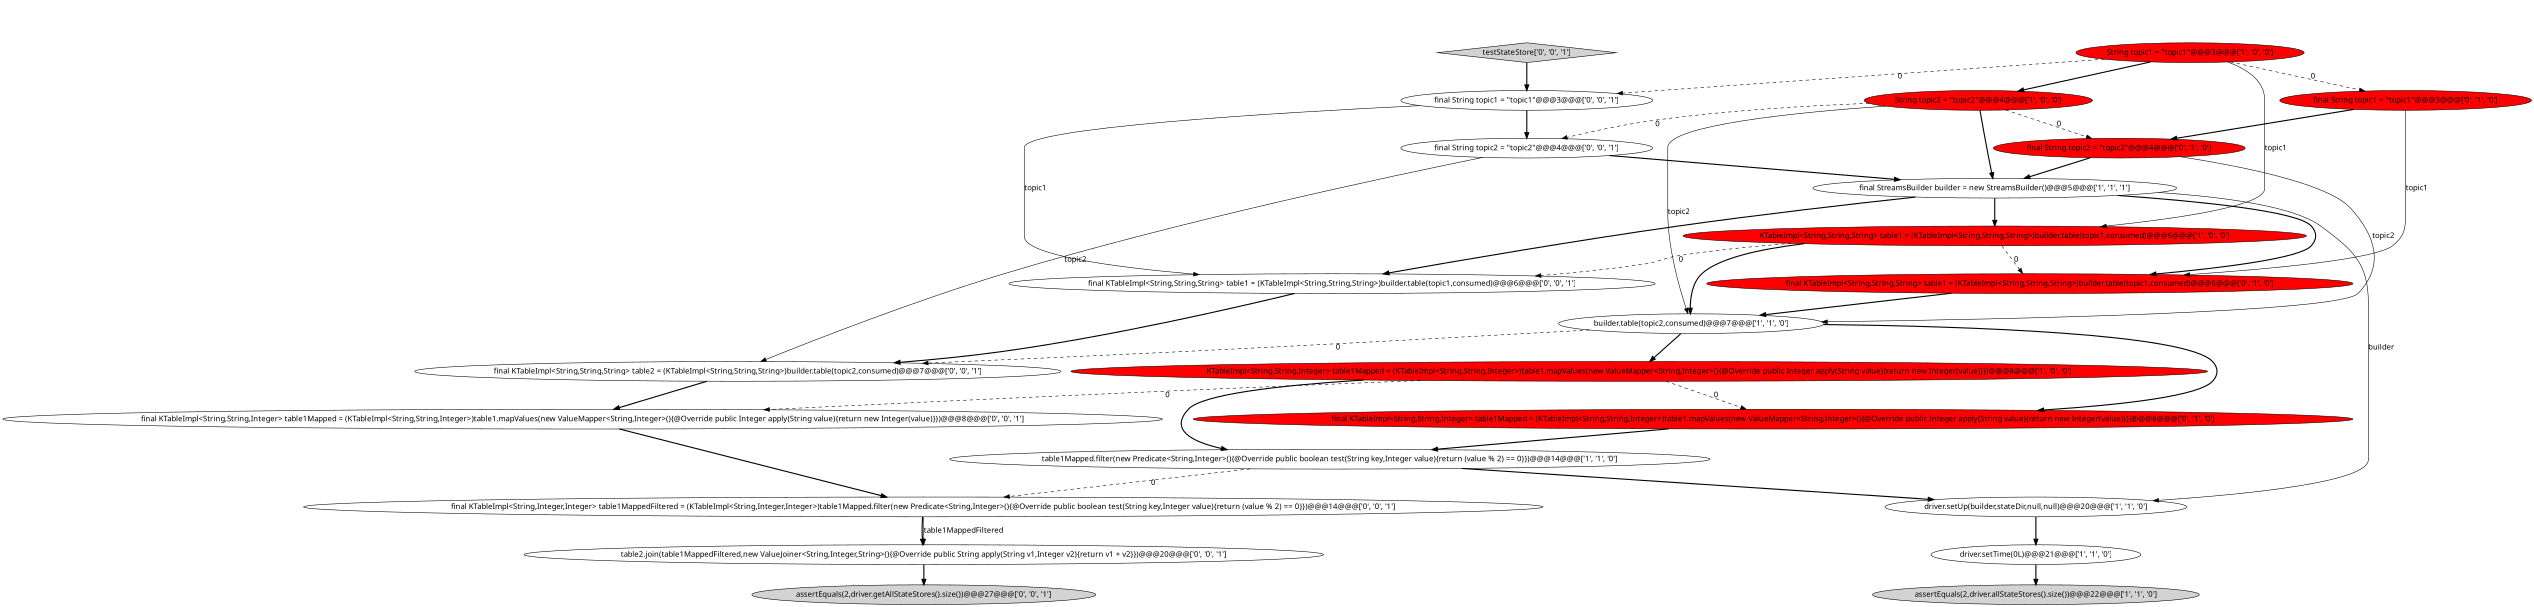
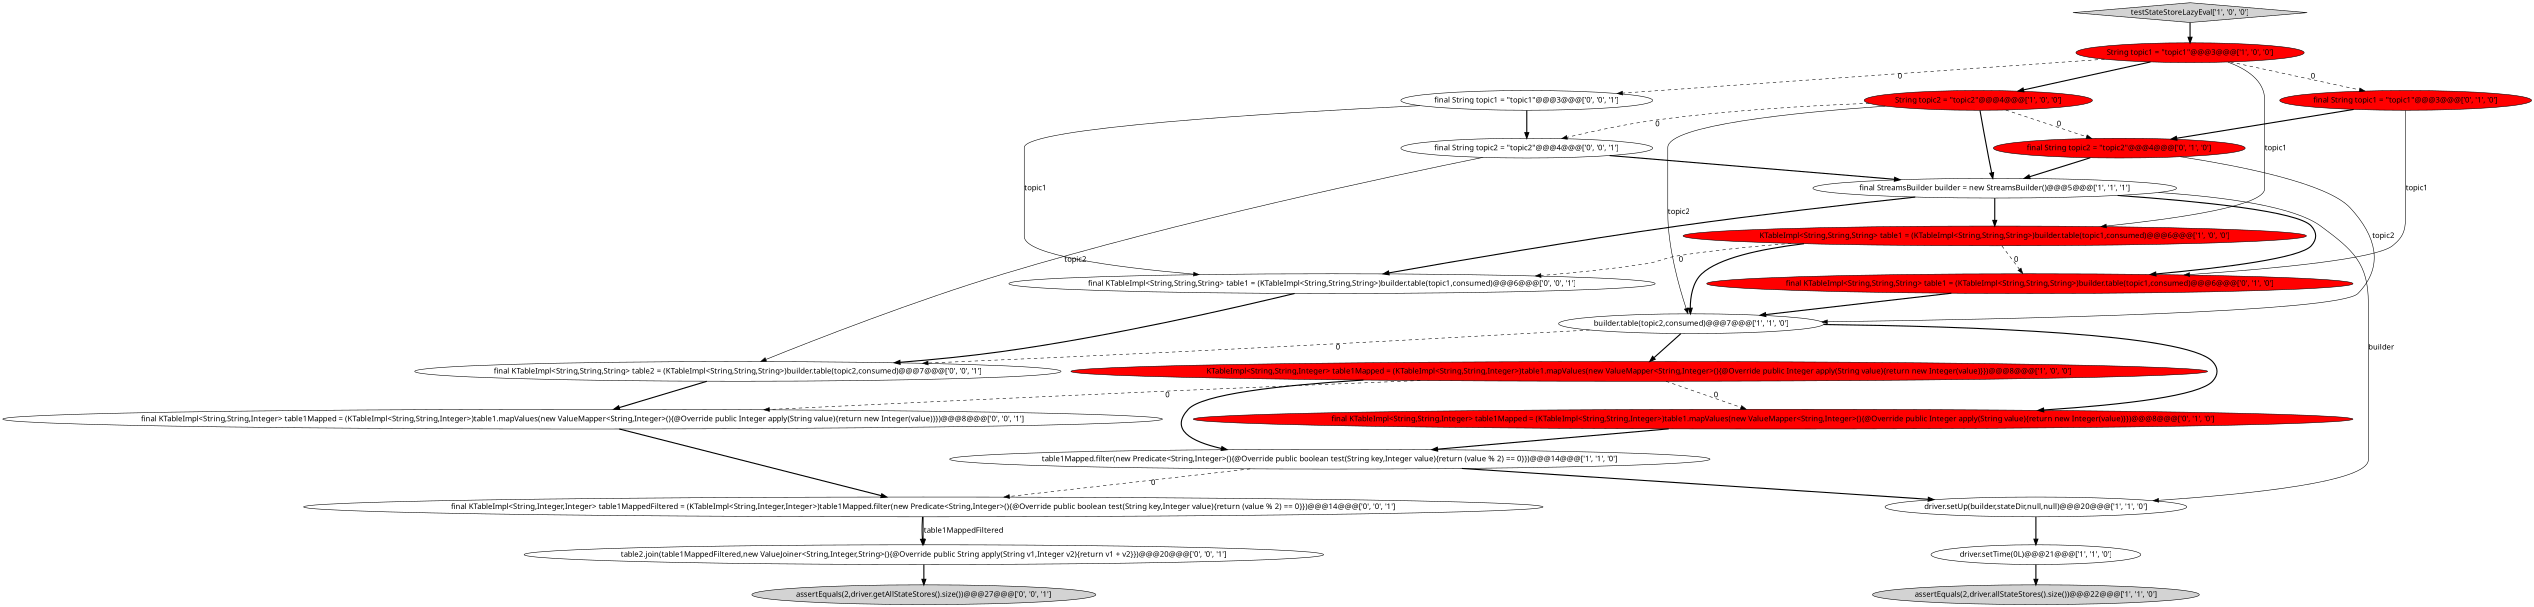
node "testStateStoreLazyEval['1', '0', '0']": added
node "testStateStore['0', '0', '1']": removed
